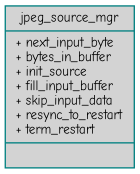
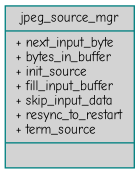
node "jpeg_source_mgr": text "+ term_restart" -> "+ term_source"
